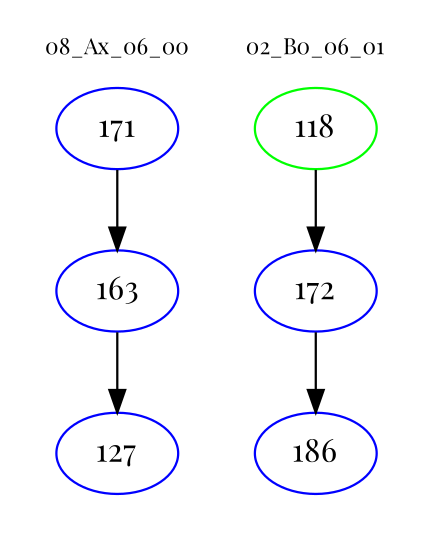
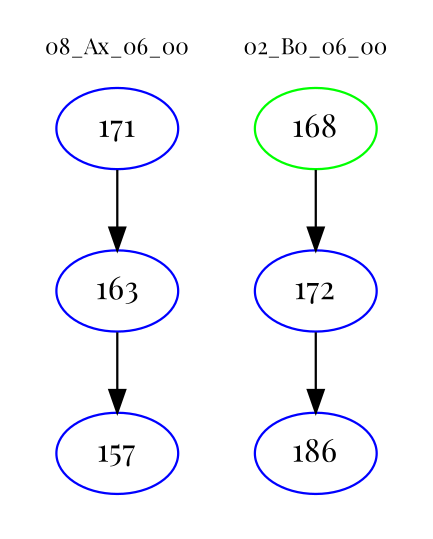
cluster "02_B0_06_01": label "02_B0_06_01" -> "02_B0_06_00"
node "118": label "118" -> "168"
node "127": label "127" -> "157"
